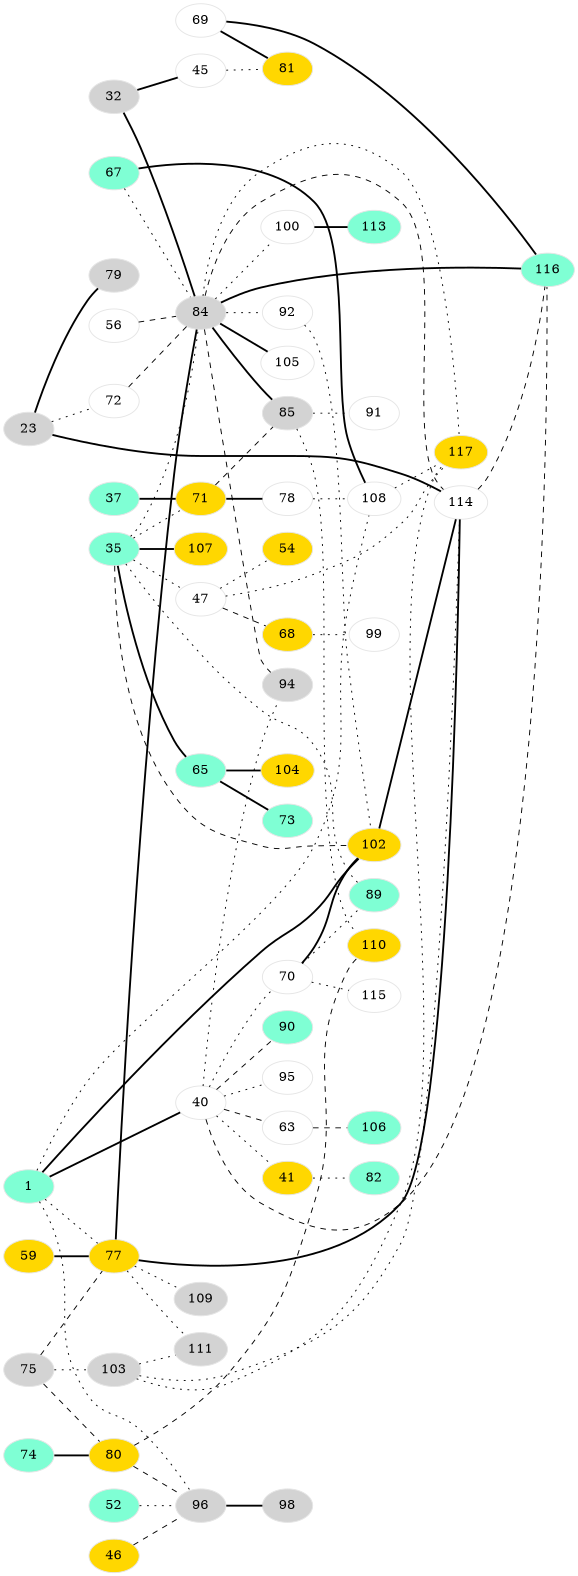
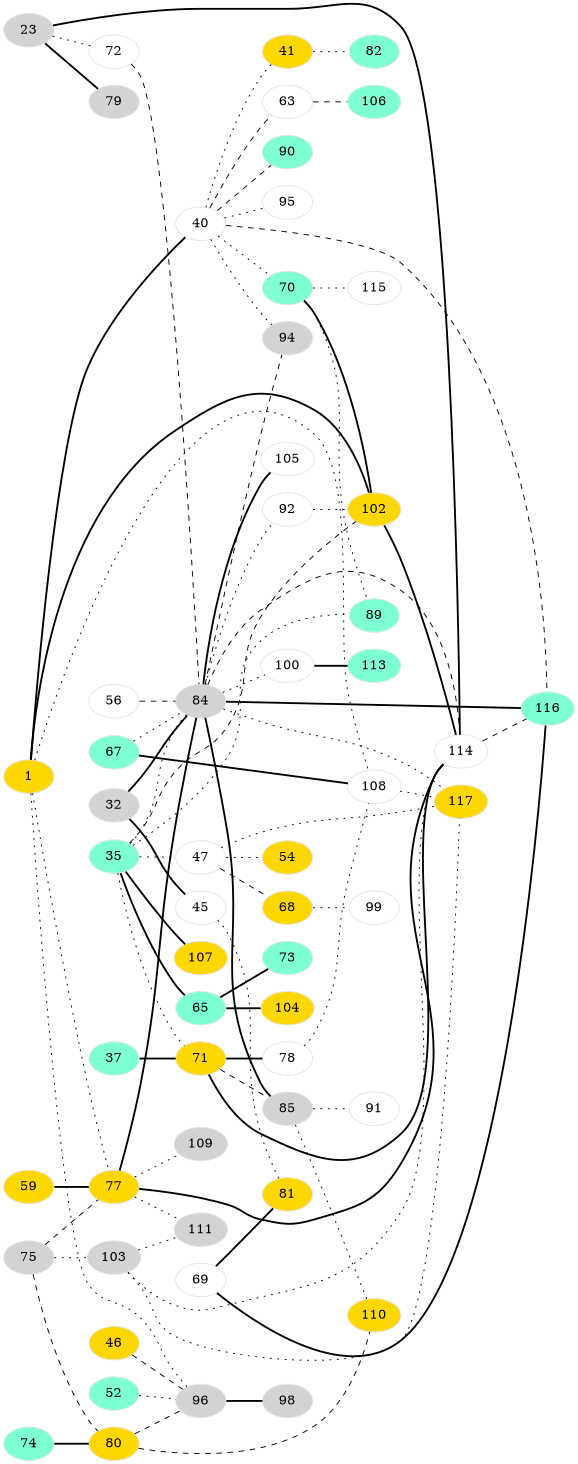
node "70": fillcolor white -> aquamarine
edge "114" -- "71": added
node "1": fillcolor aquamarine -> gold
